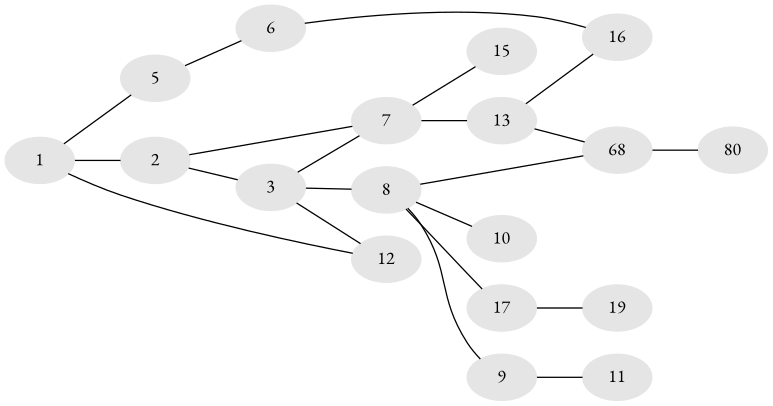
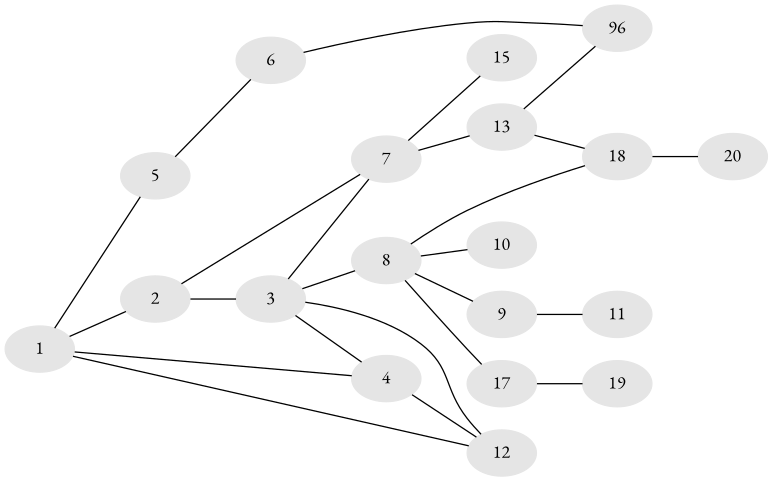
node "16": label "16" -> "96"
node "68": label "68" -> "18"
node "80": label "80" -> "20"
node "4": added
